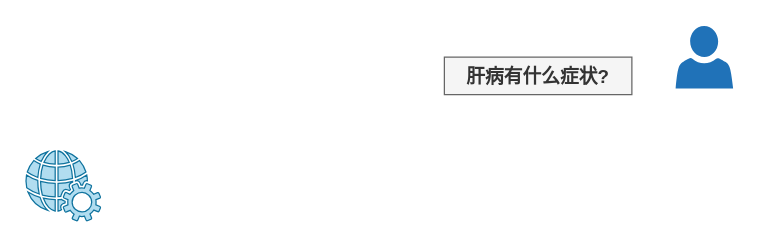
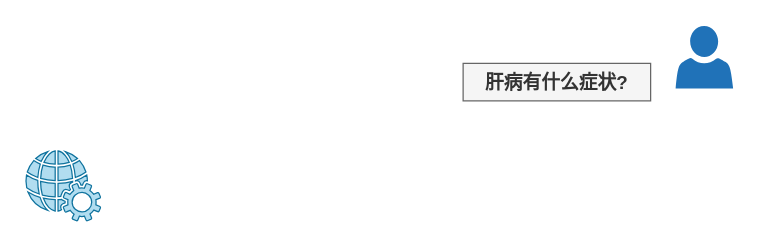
node "肝病有什么症状?": moved (538, 76) -> (557, 82)
